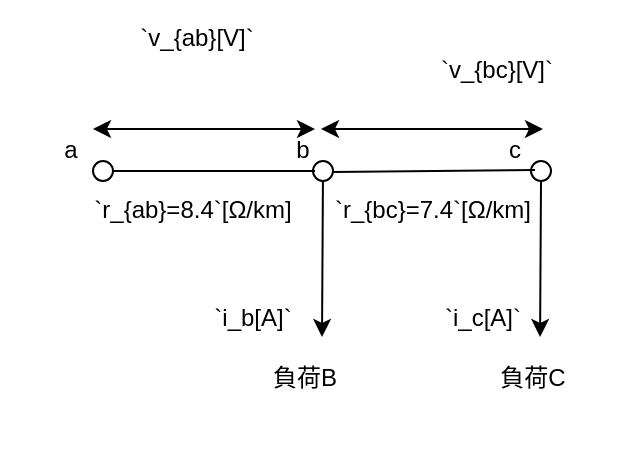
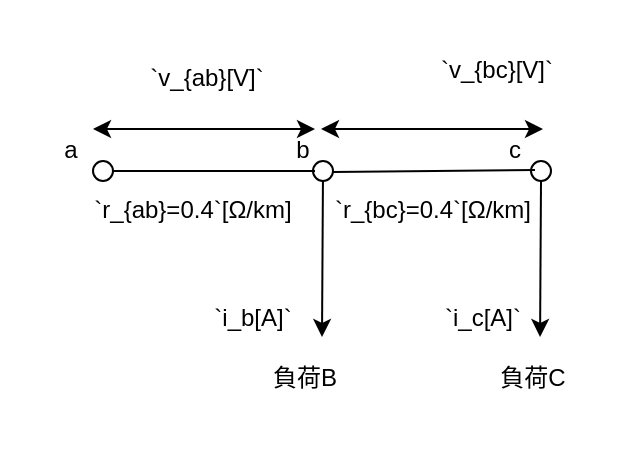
node "`v_{ab}[V]`": moved (197, 39) -> (207, 79)
node "`r_{ab}=8.4`[Ω/km]": label "`r_{ab}=8.4`[Ω/km]" -> "`r_{ab}=0.4`[Ω/km]"
node "`r_{bc}=7.4`[Ω/km]": label "`r_{bc}=7.4`[Ω/km]" -> "`r_{bc}=0.4`[Ω/km]"
